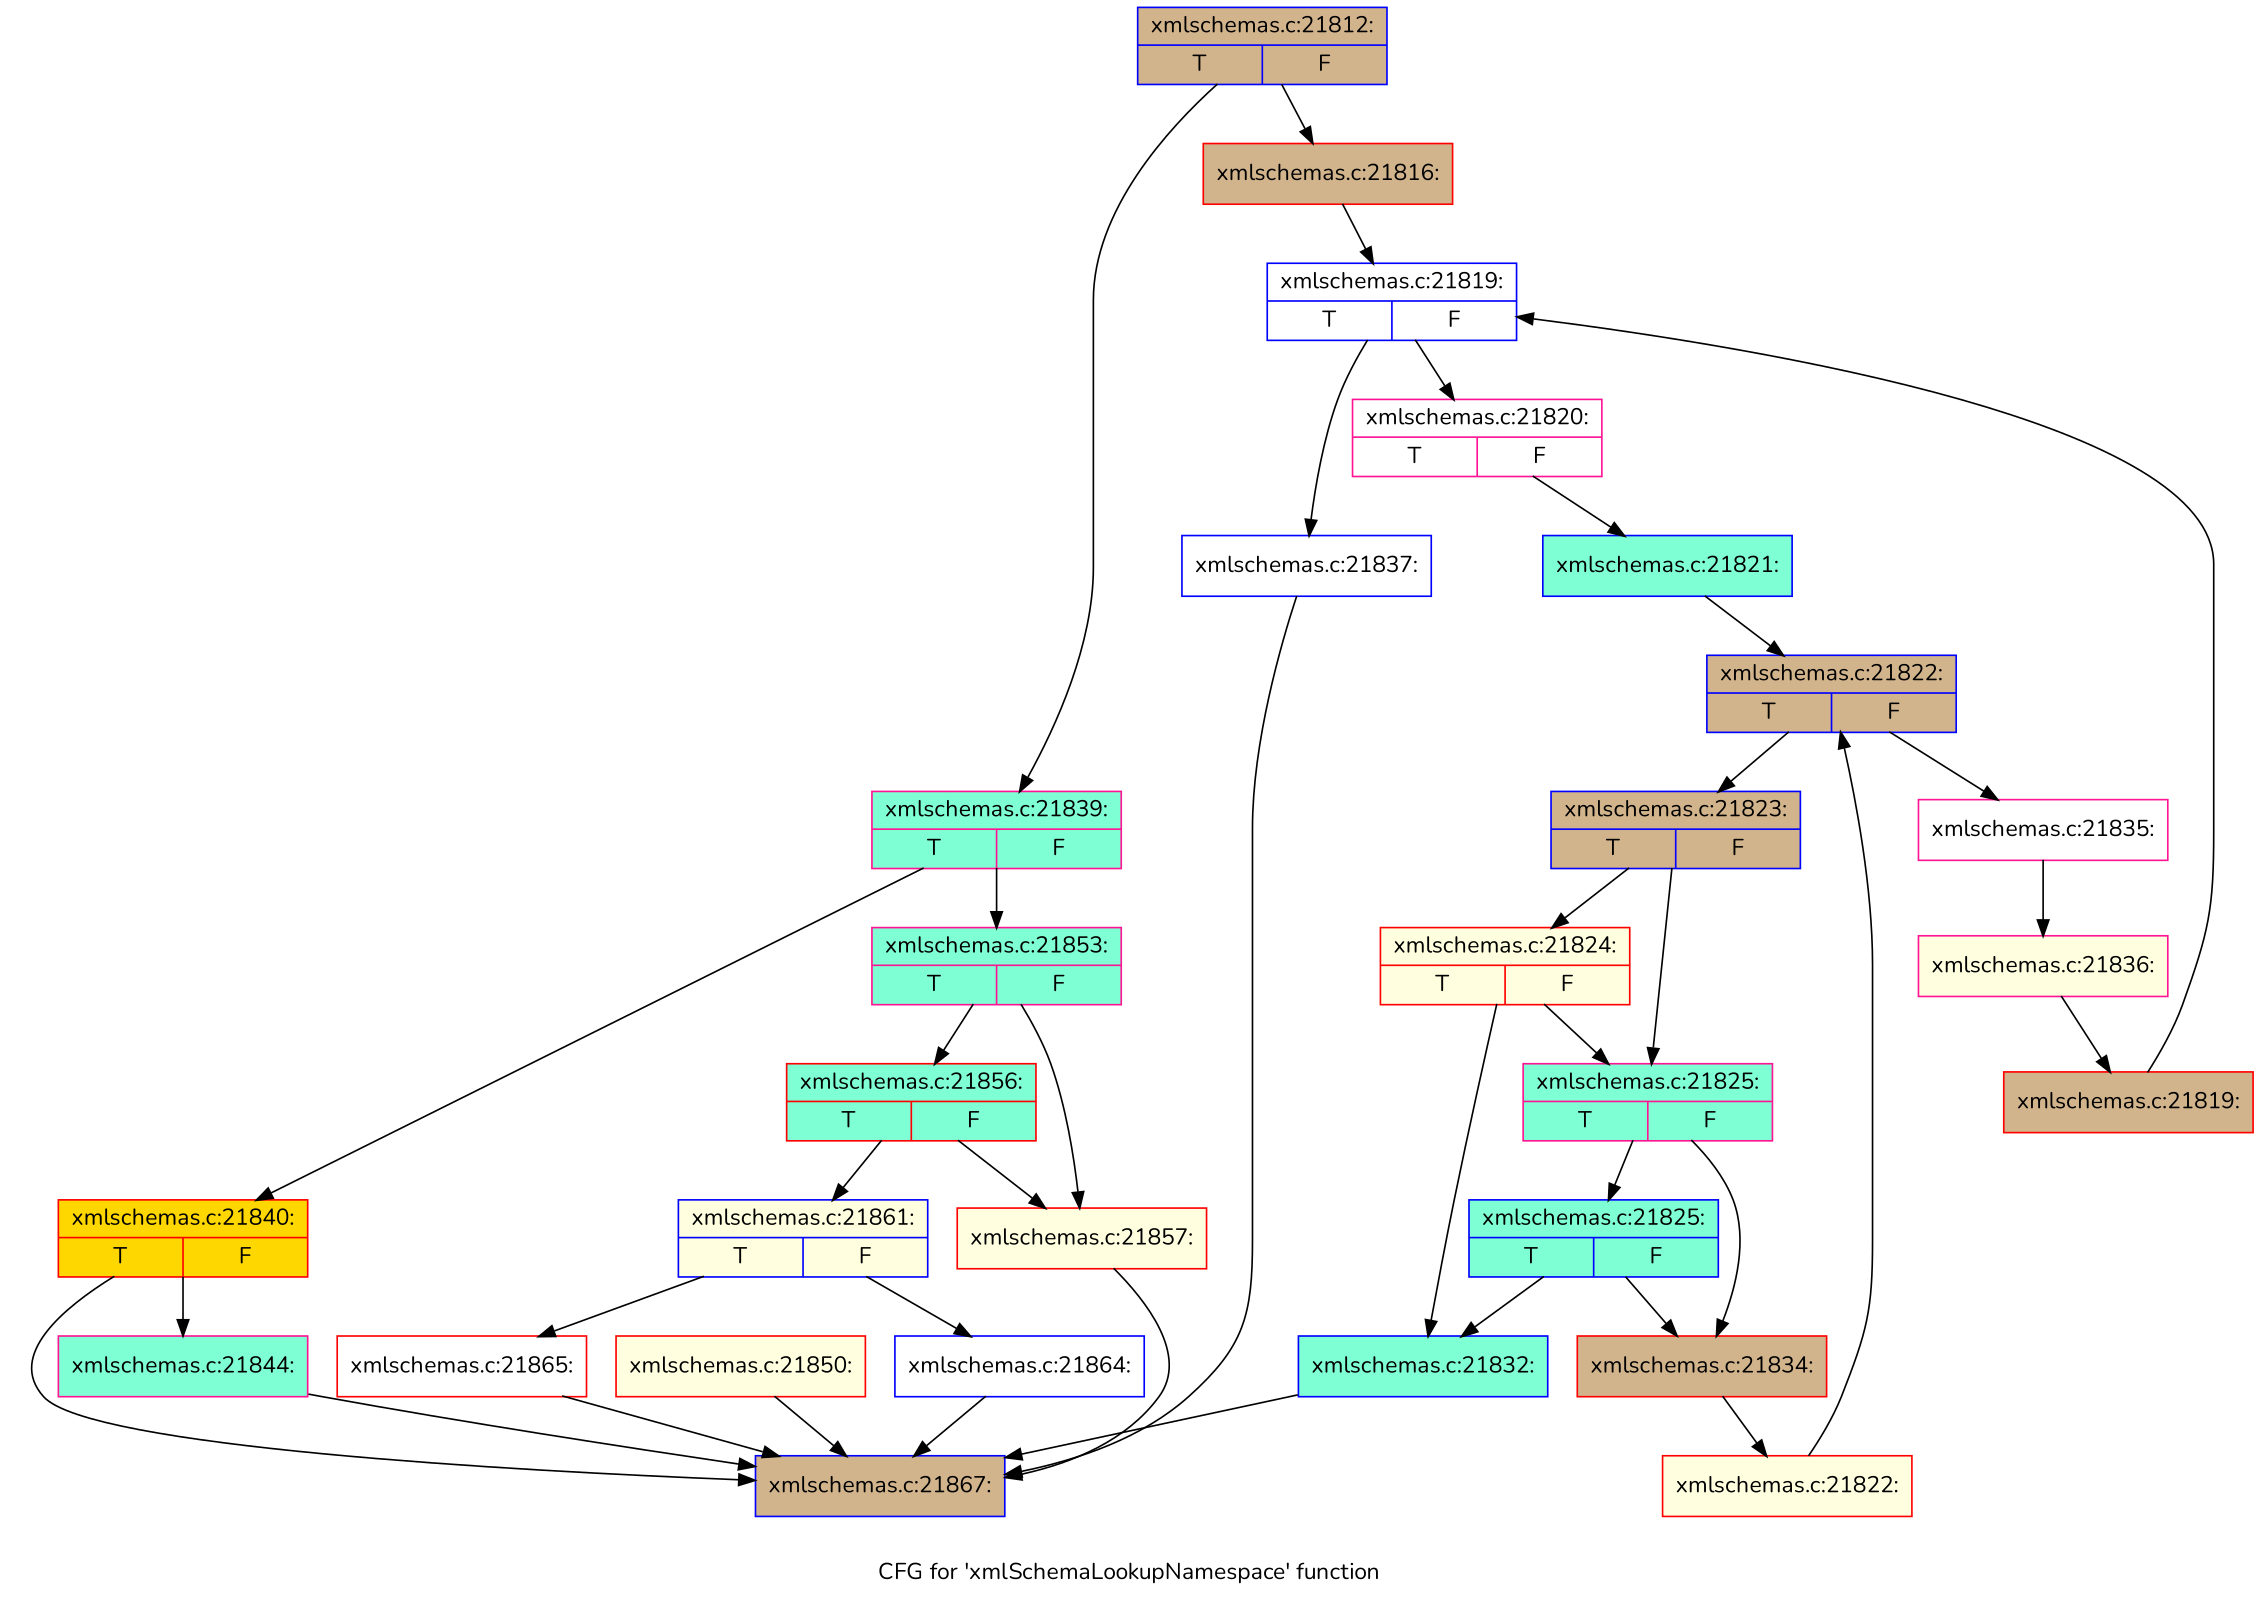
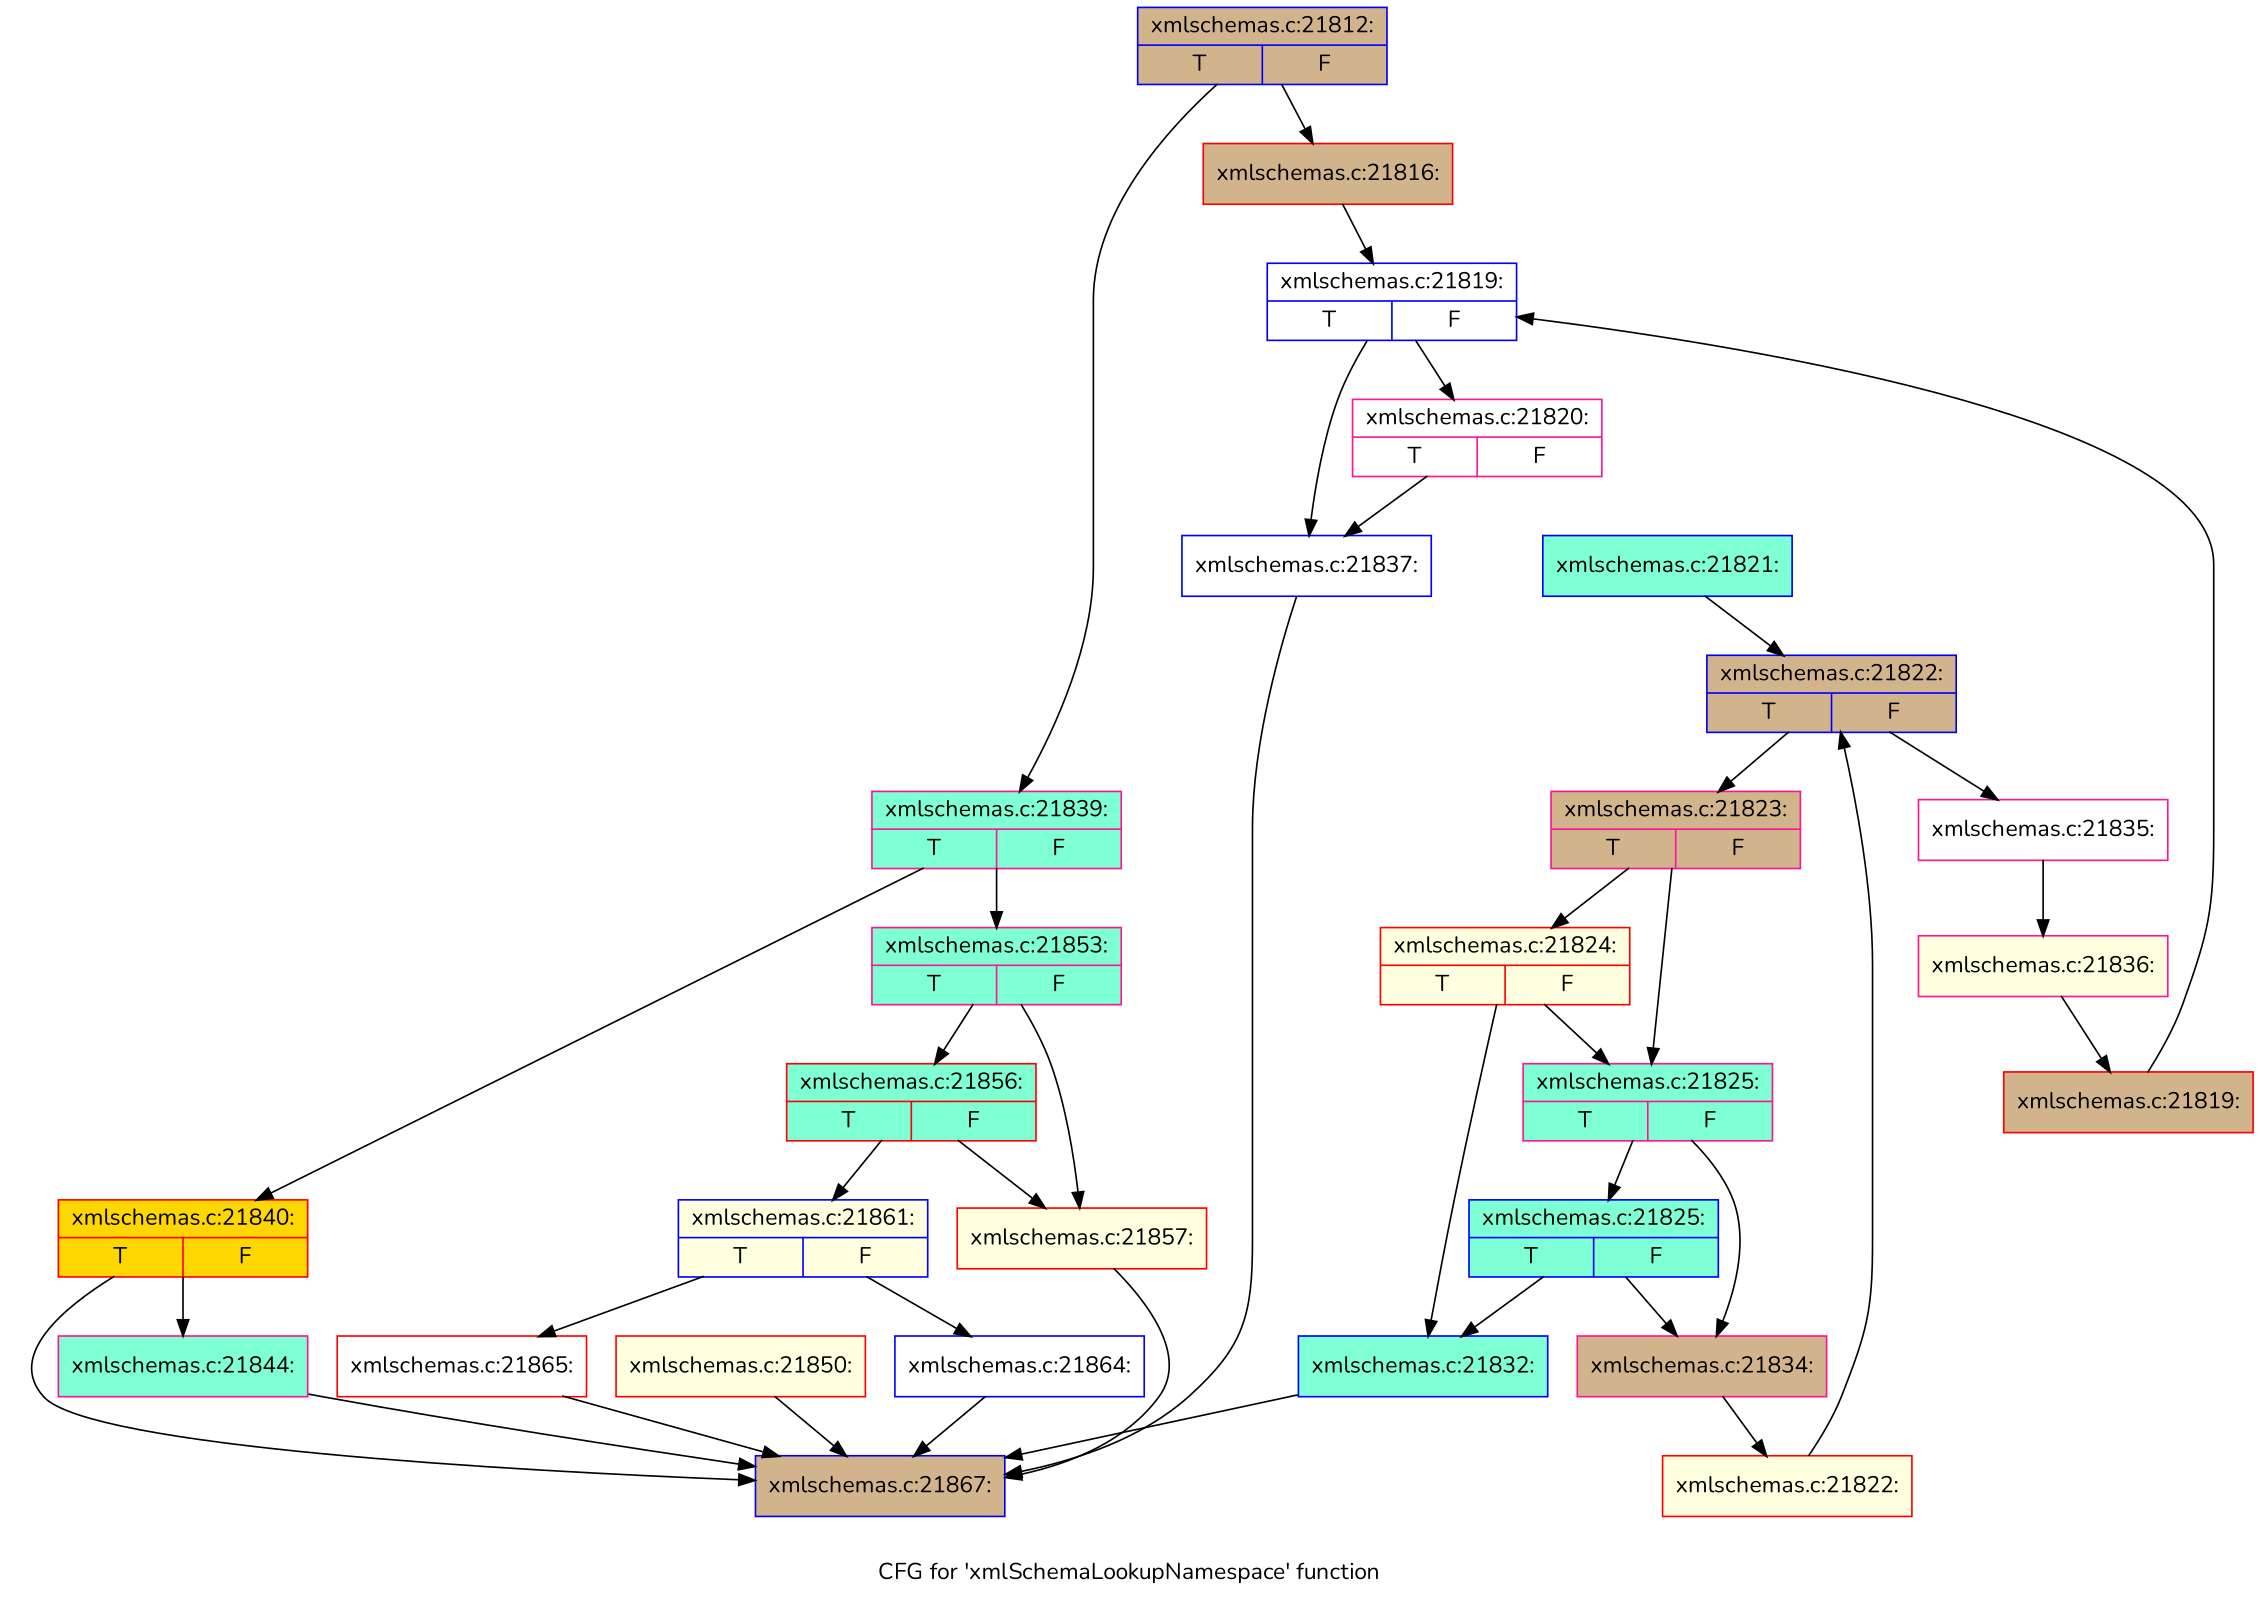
edge "xmlschemas.c:21820:" -> "xmlschemas.c:21821:": now "xmlschemas.c:21820:" -> "xmlschemas.c:21837:"
node "xmlschemas.c:21823:": color blue -> deeppink
node "xmlschemas.c:21834:": color red -> deeppink
